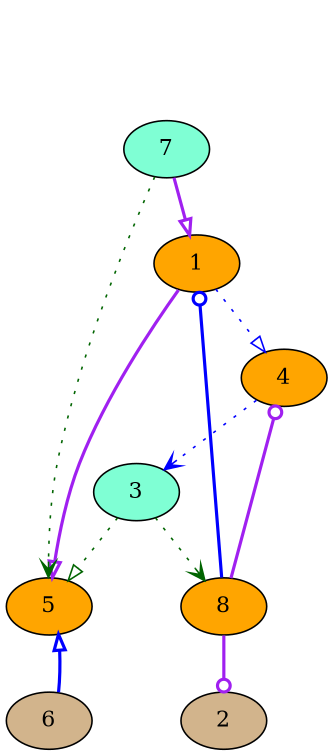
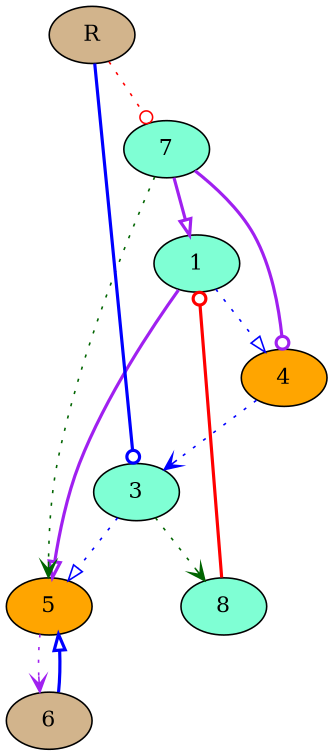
node "R": added
node "1": fillcolor orange -> aquamarine
edge "8" -> "1": color blue -> red
edge "8" -> "4": now "7" -> "4"
edge "3" -> "5": color darkgreen -> blue
node "8": fillcolor orange -> aquamarine
edge "5" -> "6": added
node "2": removed
